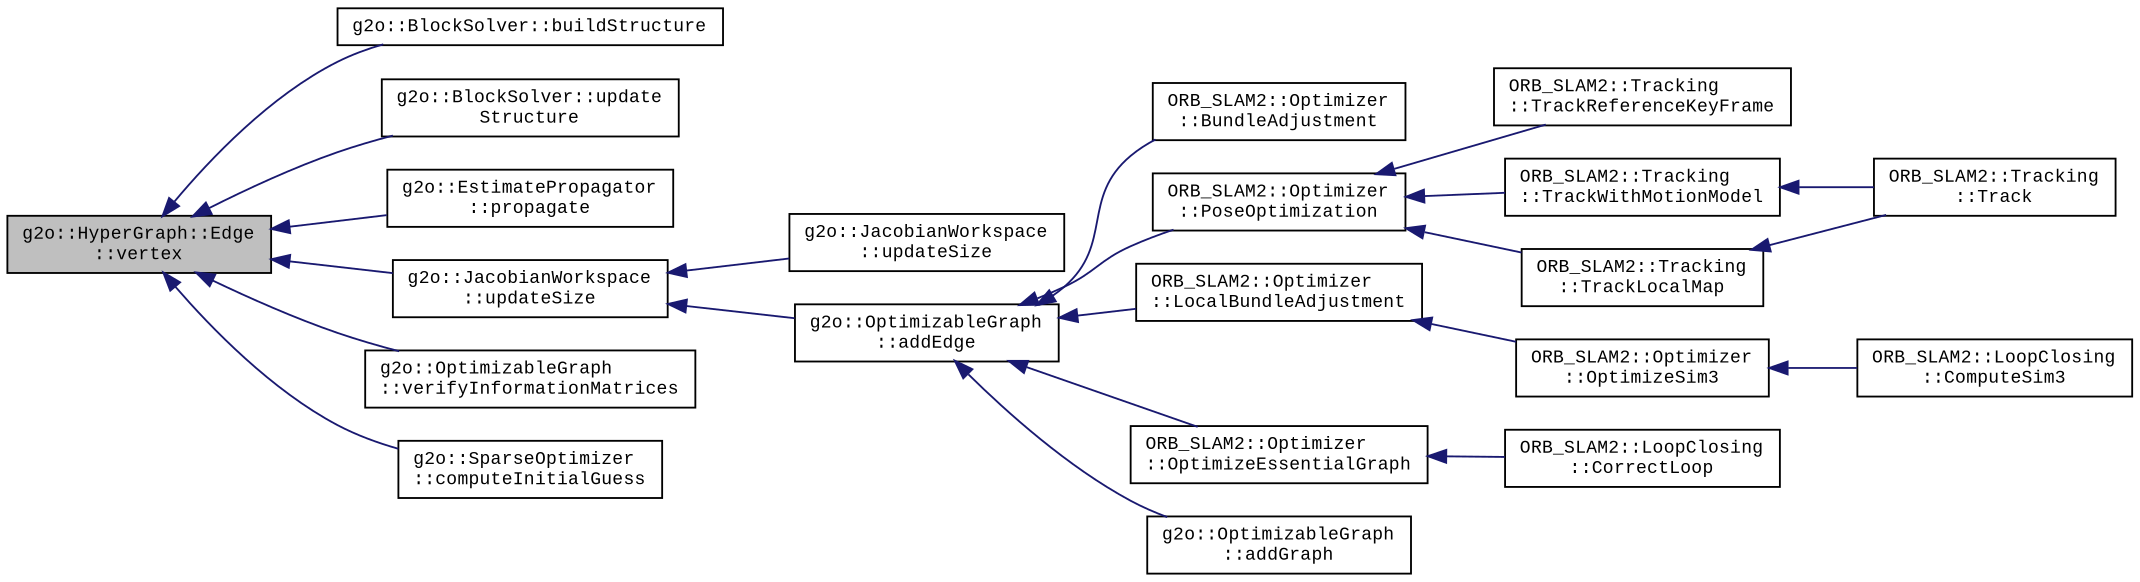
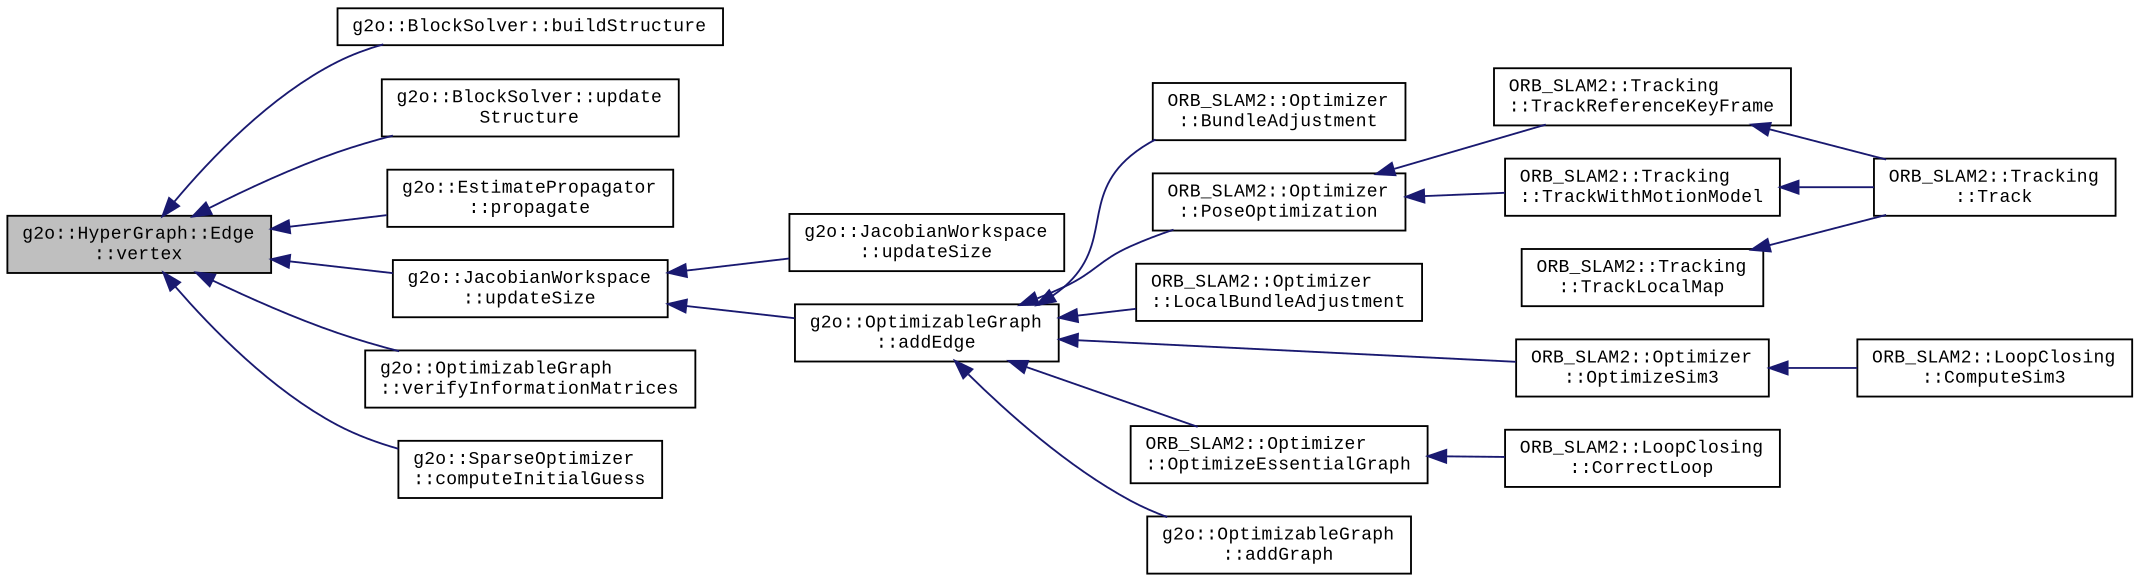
edge "ORB_SLAM2::Tracking ::Track" -> "ORB_SLAM2::Tracking ::TrackReferenceKeyFrame": added
edge "ORB_SLAM2::Tracking ::TrackLocalMap" -> "ORB_SLAM2::Optimizer ::PoseOptimization": removed
edge "ORB_SLAM2::Optimizer ::OptimizeSim3" -> "ORB_SLAM2::Optimizer ::LocalBundleAdjustment": now "ORB_SLAM2::Optimizer ::OptimizeSim3" -> "g2o::OptimizableGraph ::addEdge"
